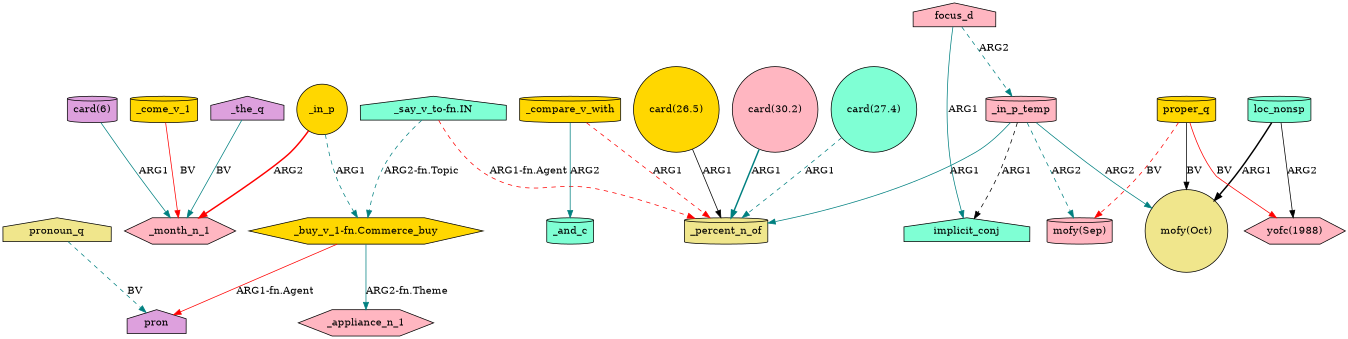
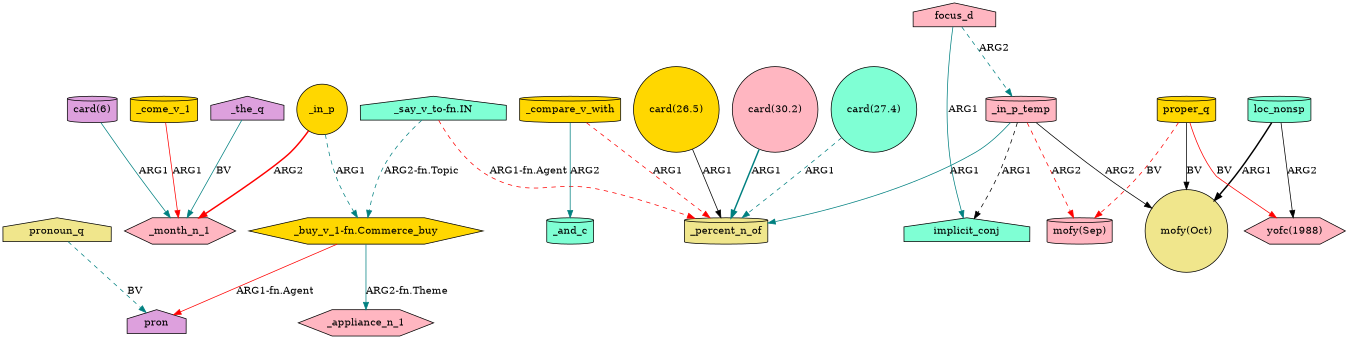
edge "_in_p_temp" -> "mofy(Oct)": color teal -> black
edge "_in_p_temp" -> "mofy(Sep)": color teal -> red
edge "_come_v_1" -> "_month_n_1": label "BV" -> "ARG1"
